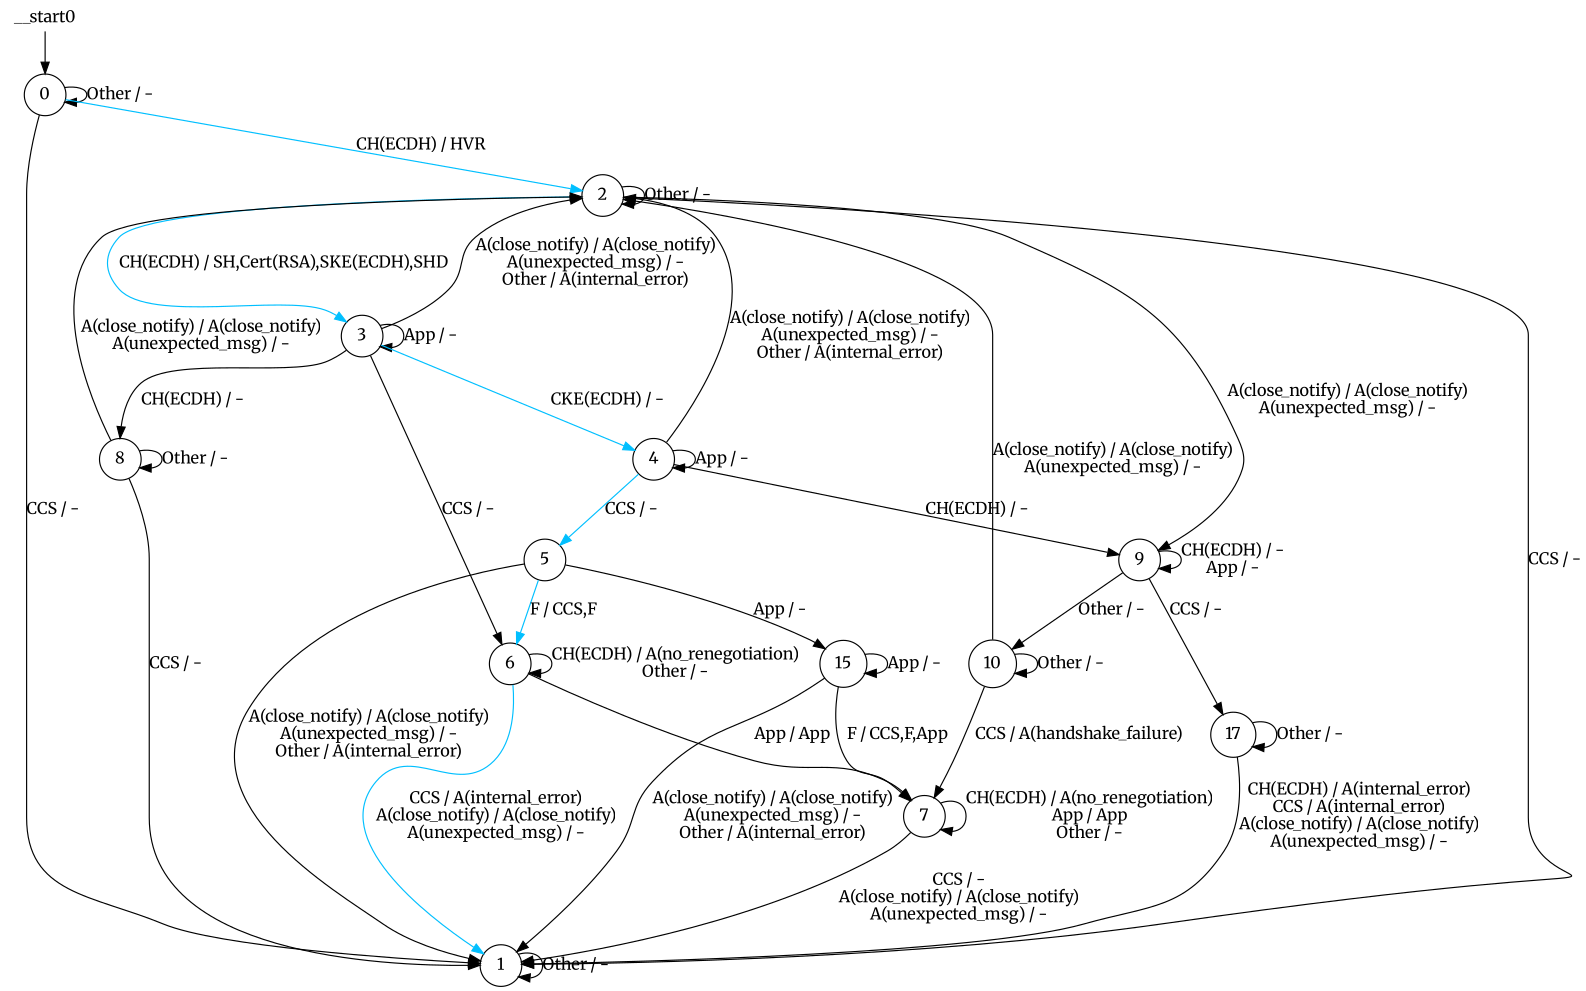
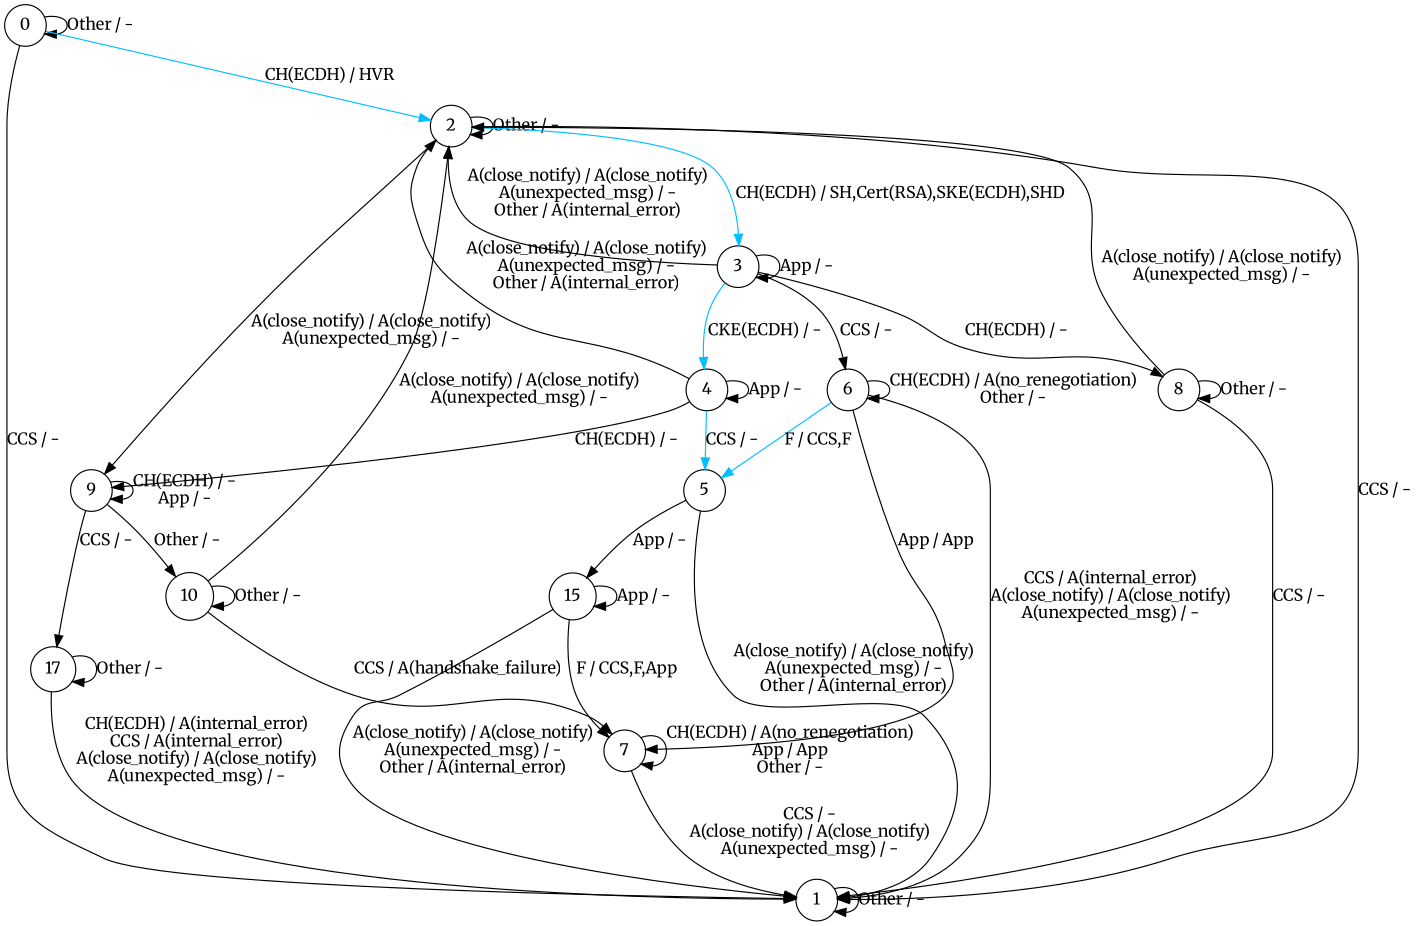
node "__start0": removed
edge "5" -> "6": reversed
edge "6" -> "1": color deepskyblue -> black
